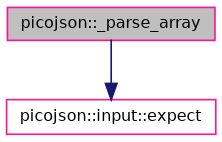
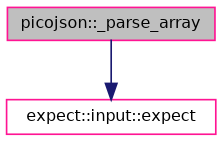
node "picojson::input::expect": label "picojson::input::expect" -> "expect::input::expect"
